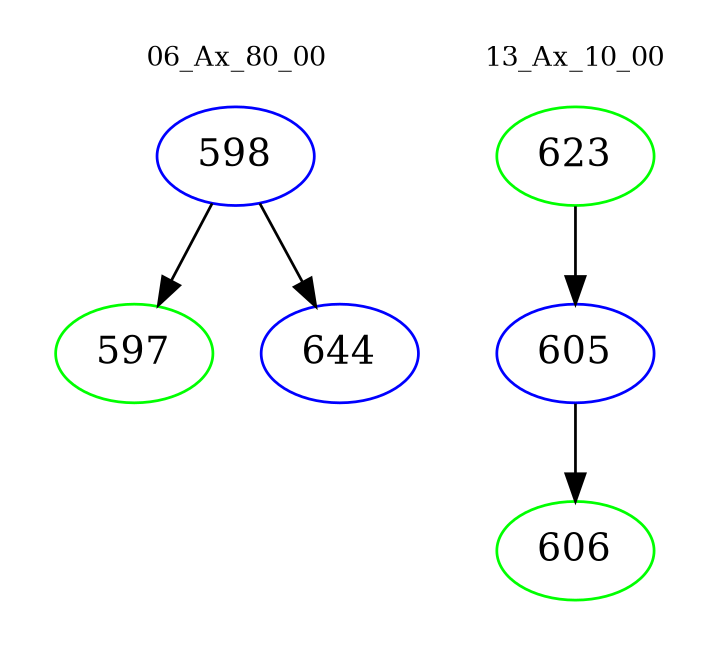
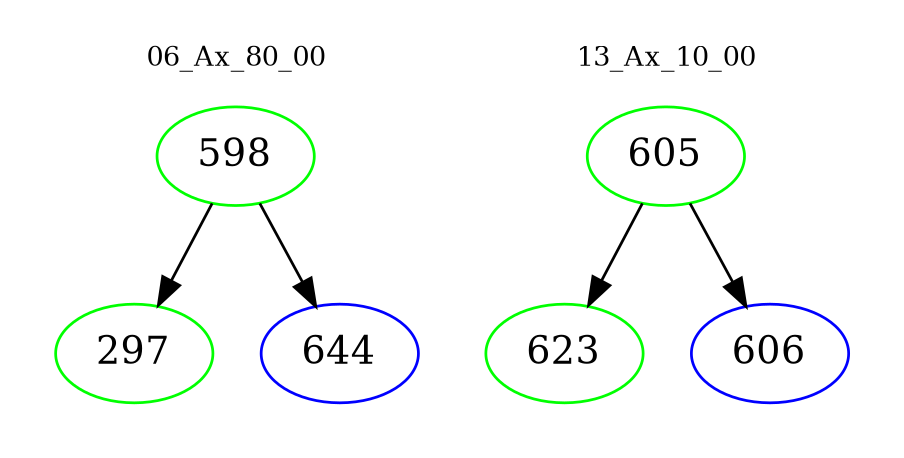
node "598": color blue -> green
edge "623" -> "605": reversed
node "597": label "597" -> "297"
node "605": color blue -> green
node "606": color green -> blue
